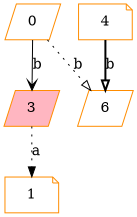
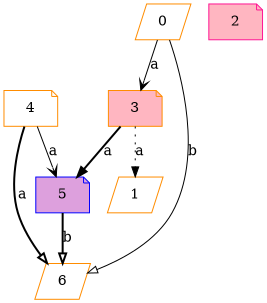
node "2": added
edge "0" -> "6": style dotted -> solid
edge "0" -> "3": label "b" -> "a"
edge "4" -> "6": label "b" -> "a"
node "3": shape parallelogram -> note
node "1": shape note -> parallelogram
node "5": added
